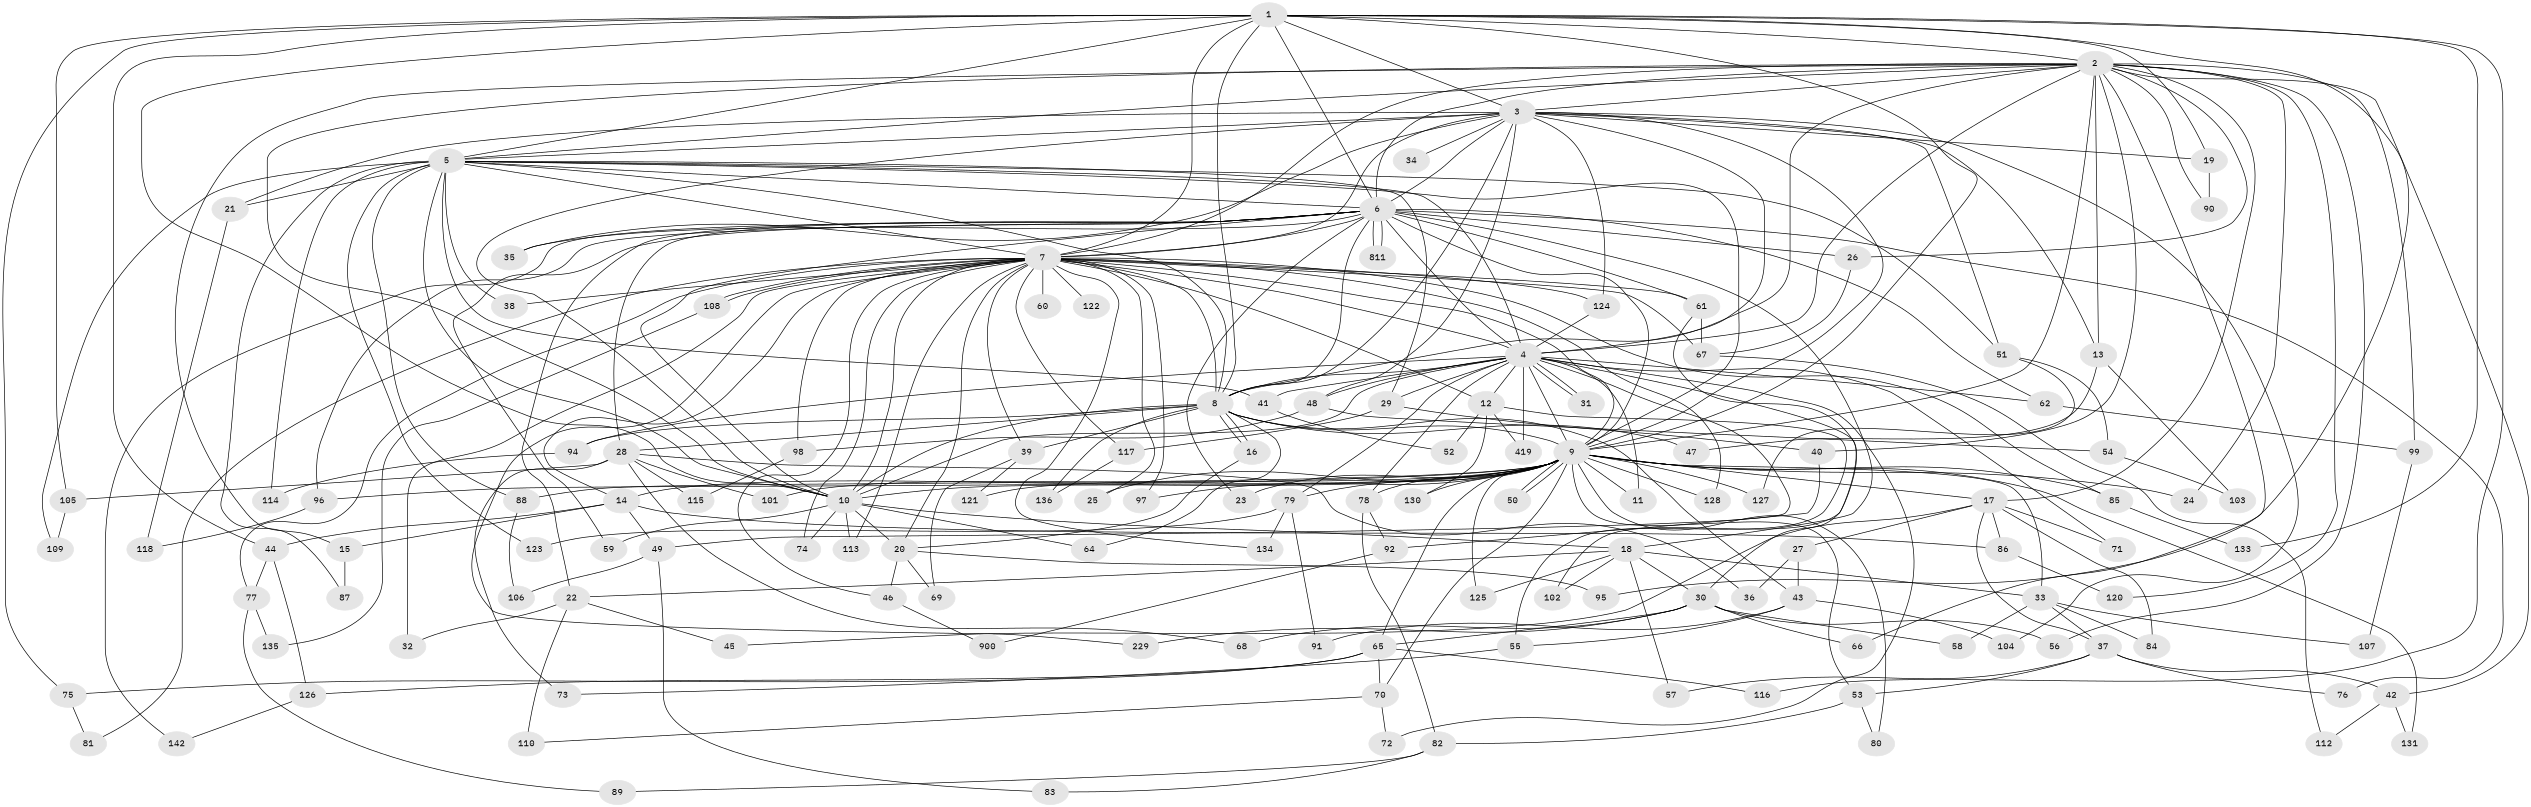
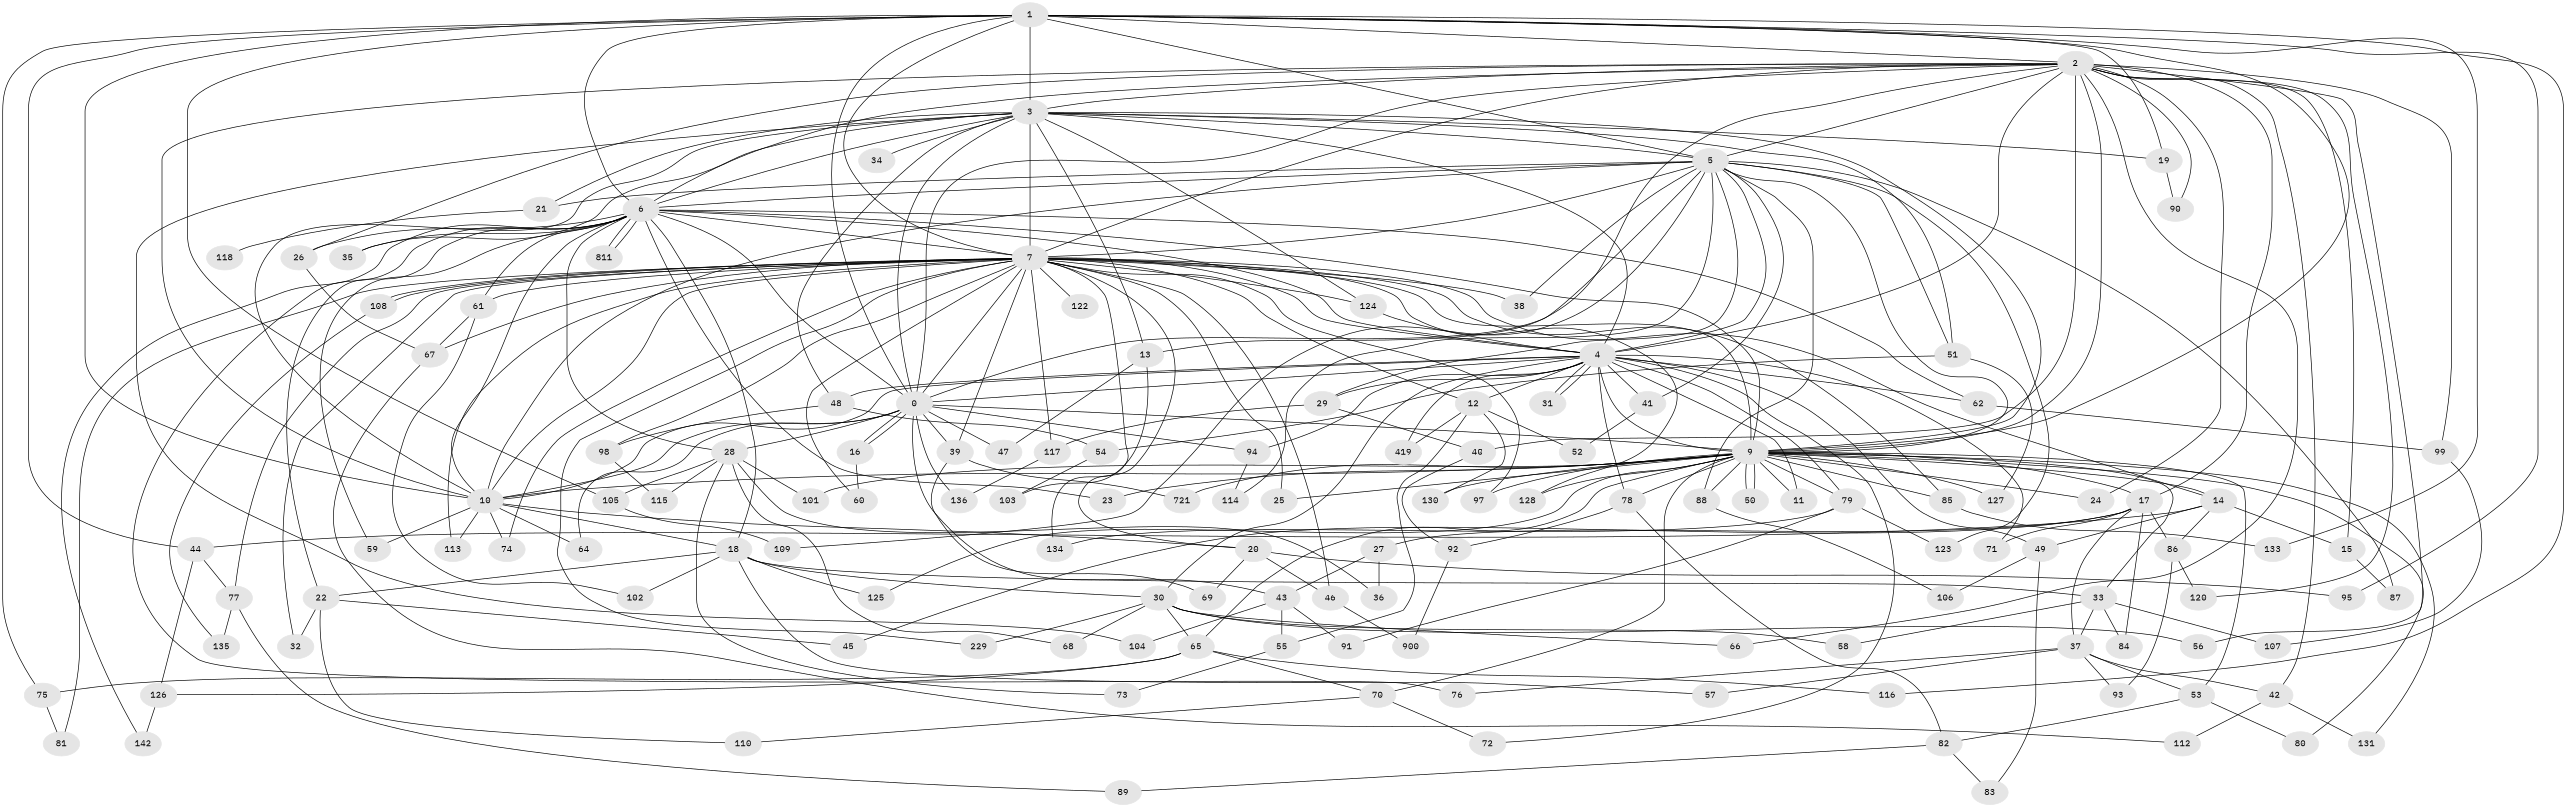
node "8": label "8" -> "0"
node "96": removed
node "121": label "121" -> "721"
edge "16" -- "20": now "16" -- "60"
node "93": added
